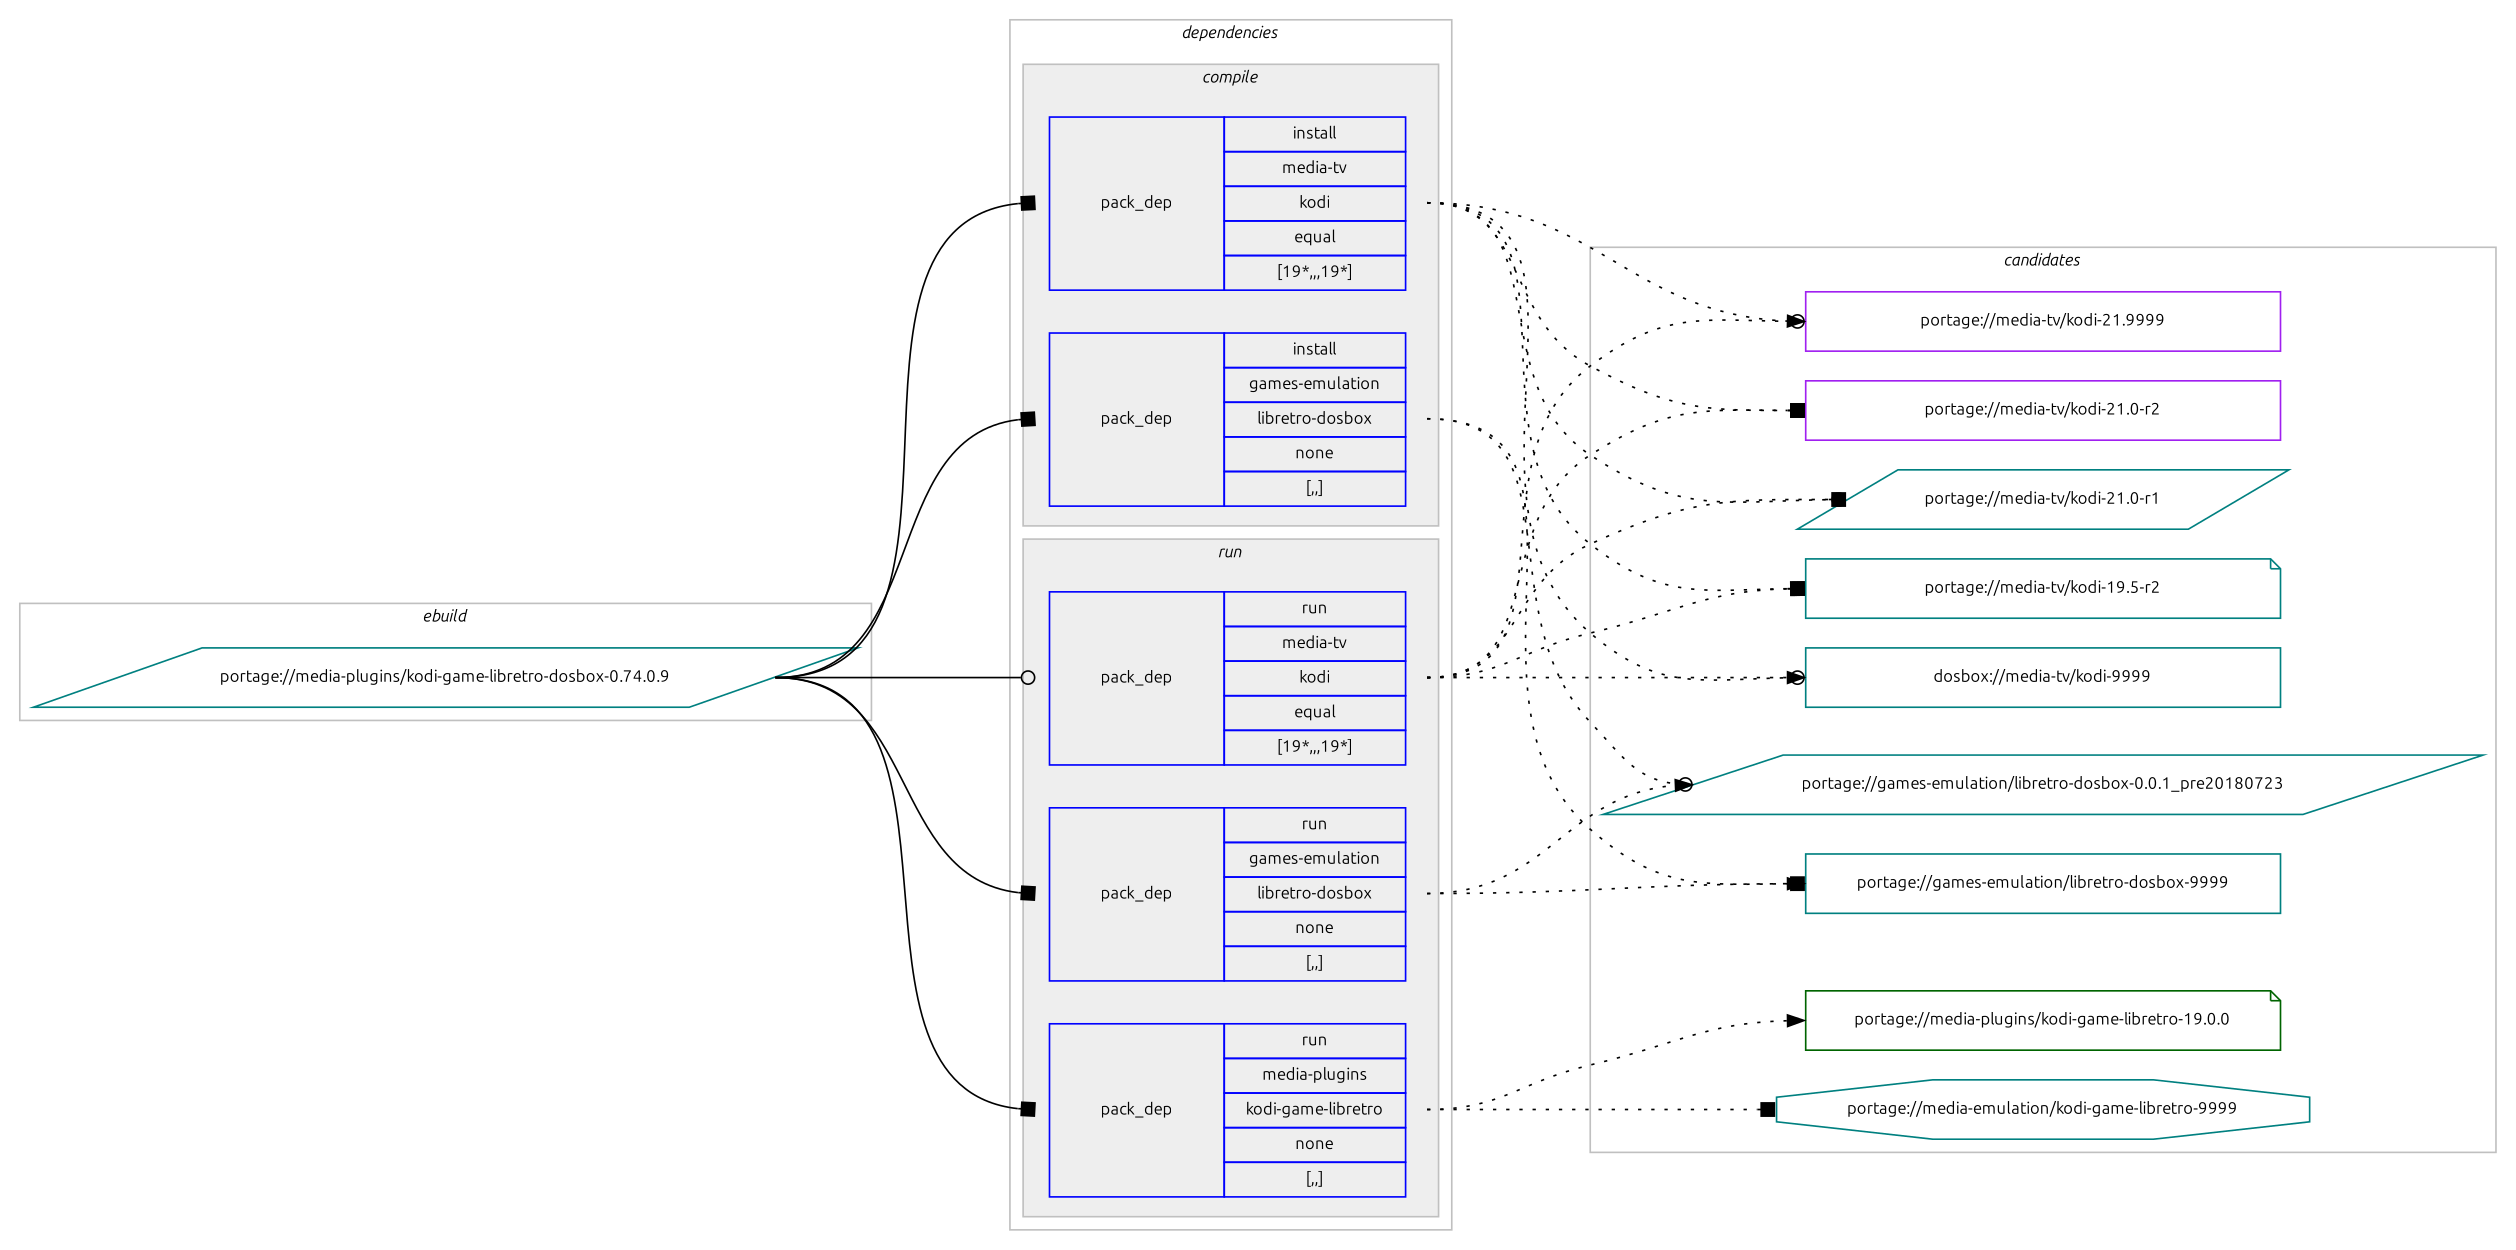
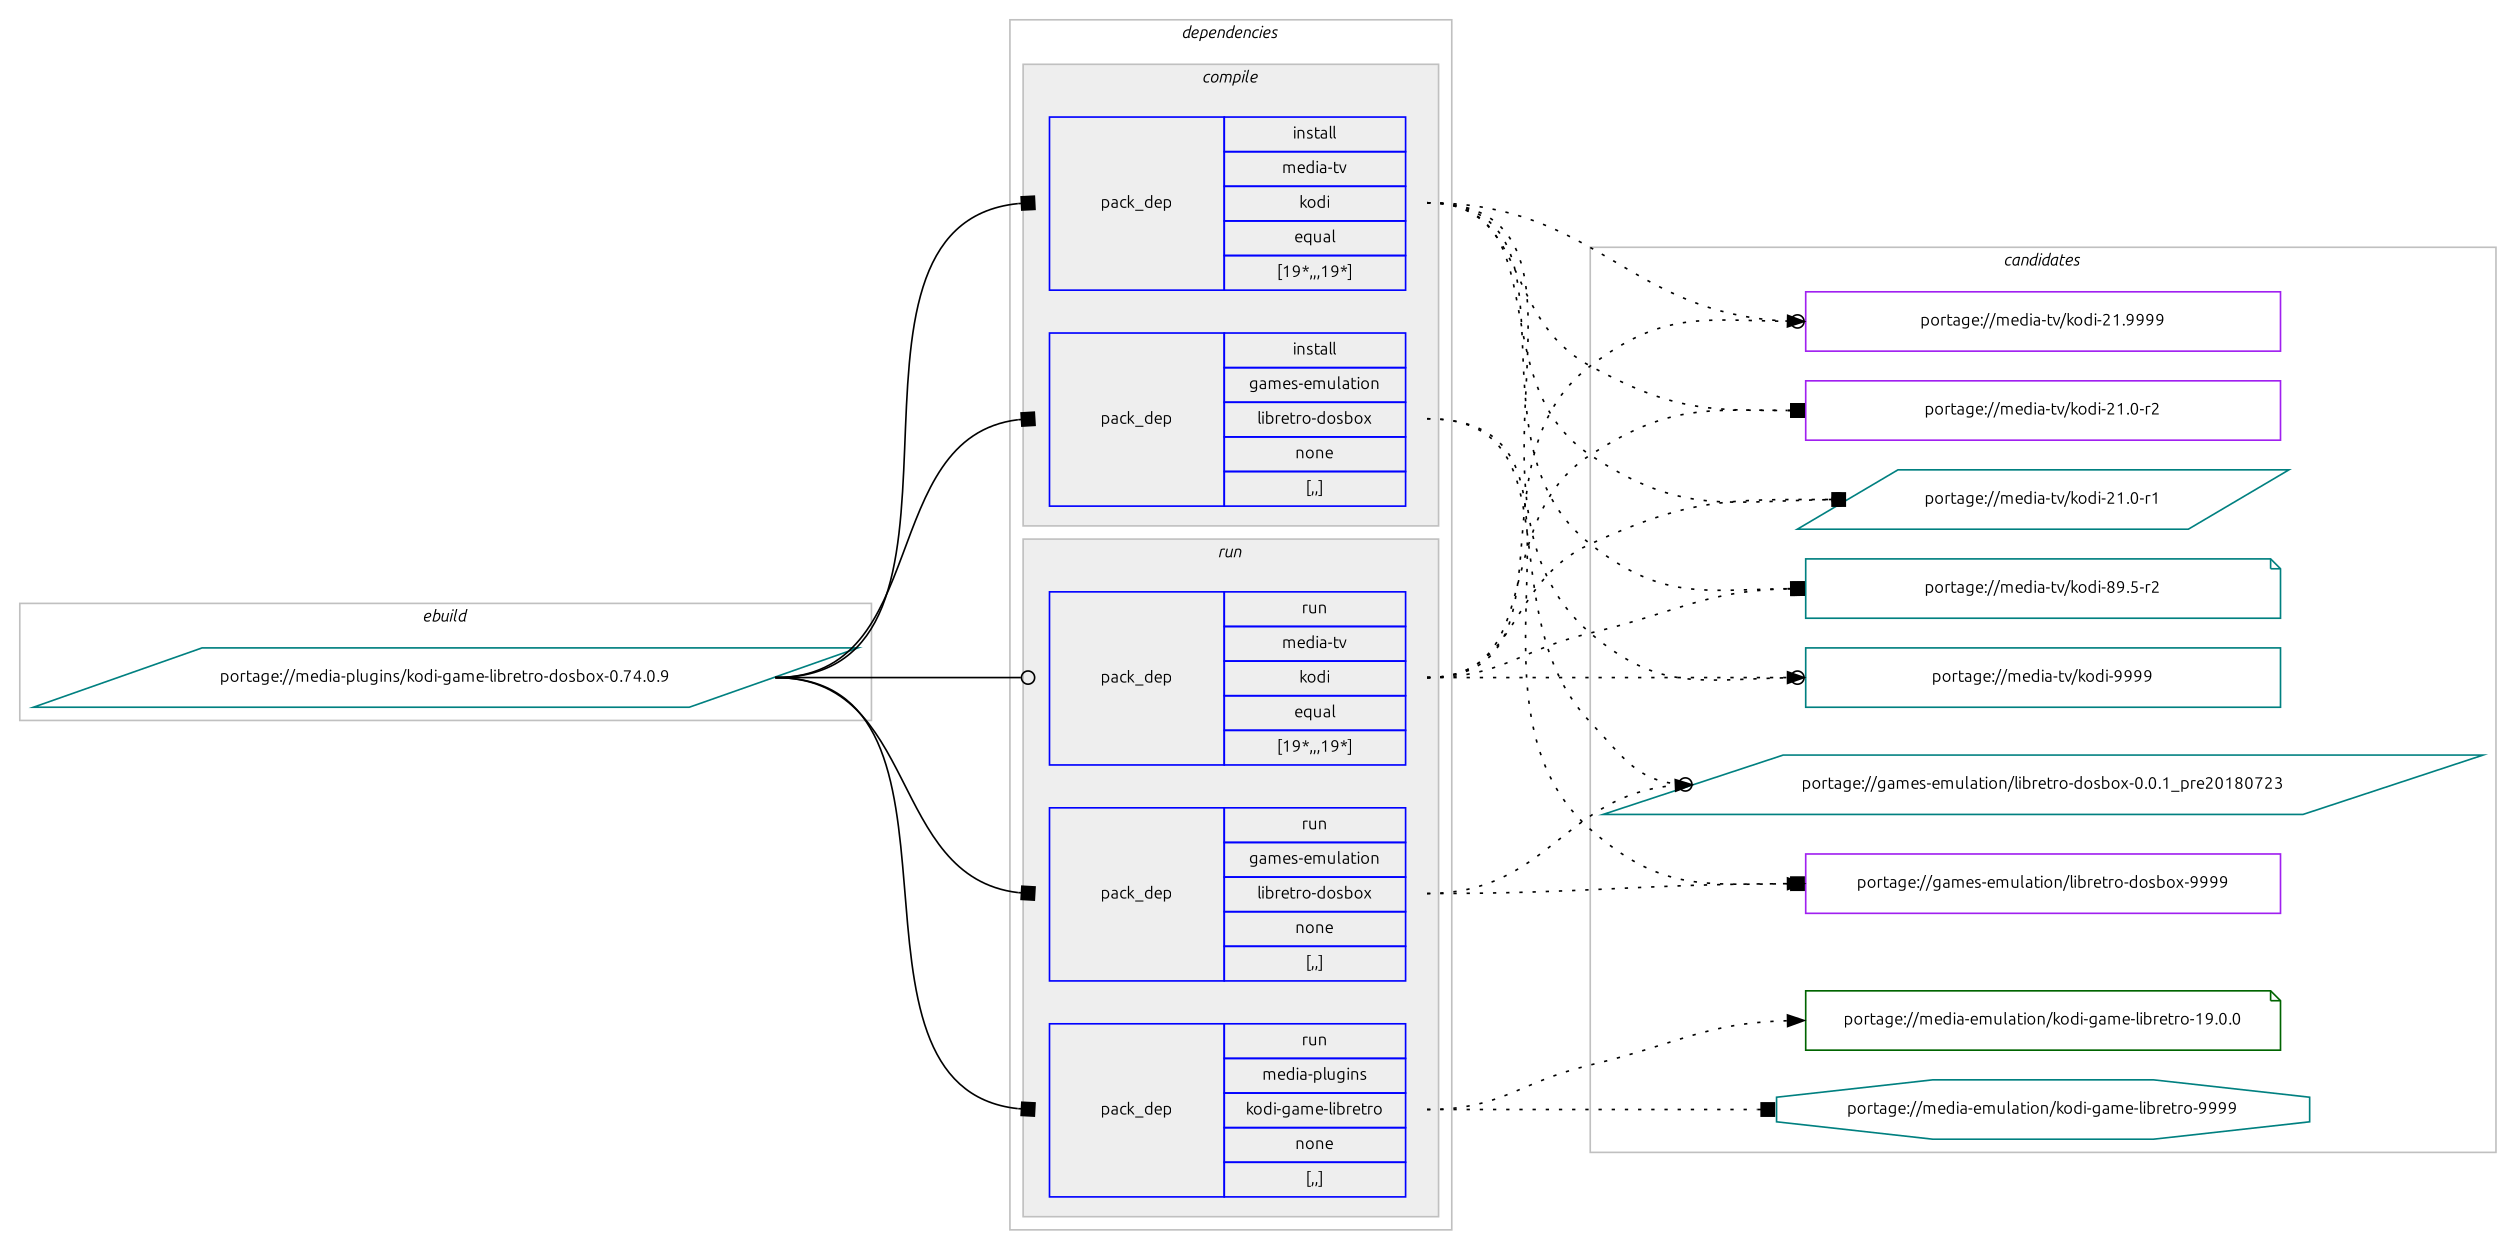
node "portage://media-tv/kodi-19.5-r2": label "portage://media-tv/kodi-19.5-r2" -> "portage://media-tv/kodi-89.5-r2"
node "dosbox://media-tv/kodi-9999": label "dosbox://media-tv/kodi-9999" -> "portage://media-tv/kodi-9999"
node "portage://games-emulation/libretro-dosbox-9999": color teal -> purple
node "portage://media-plugins/kodi-game-libretro-19.0.0": label "portage://media-plugins/kodi-game-libretro-19.0.0" -> "portage://media-emulation/kodi-game-libretro-19.0.0"
